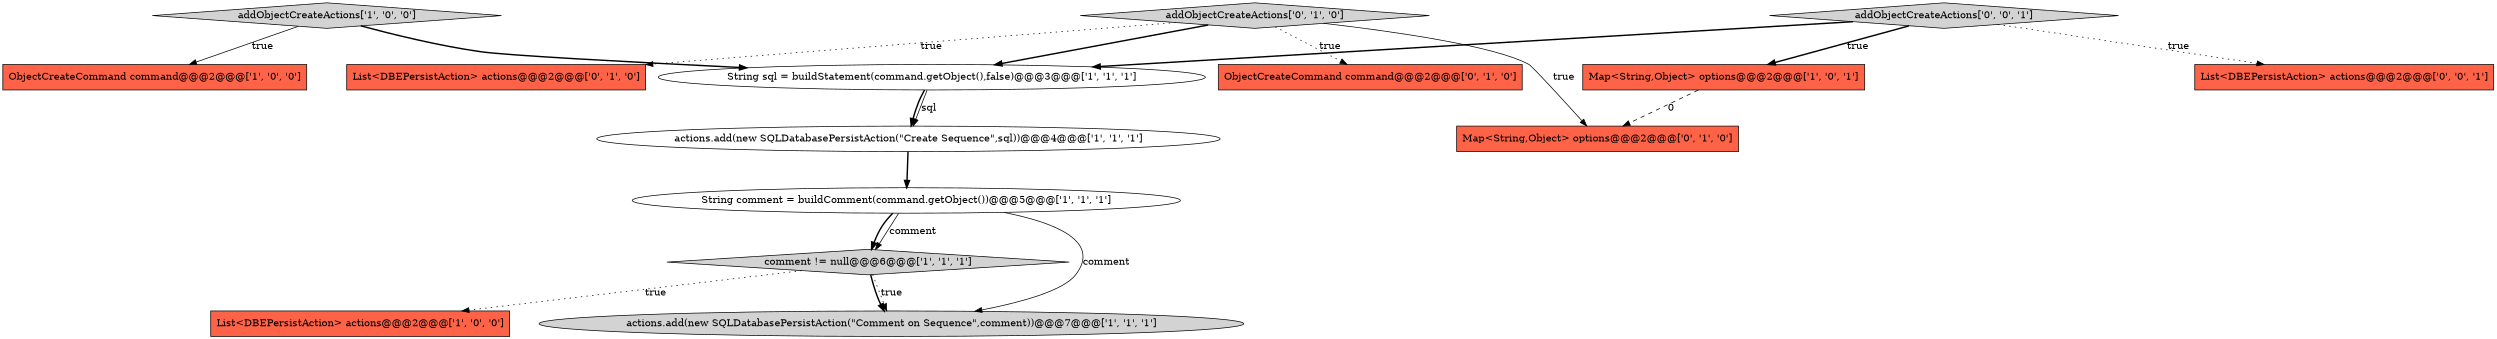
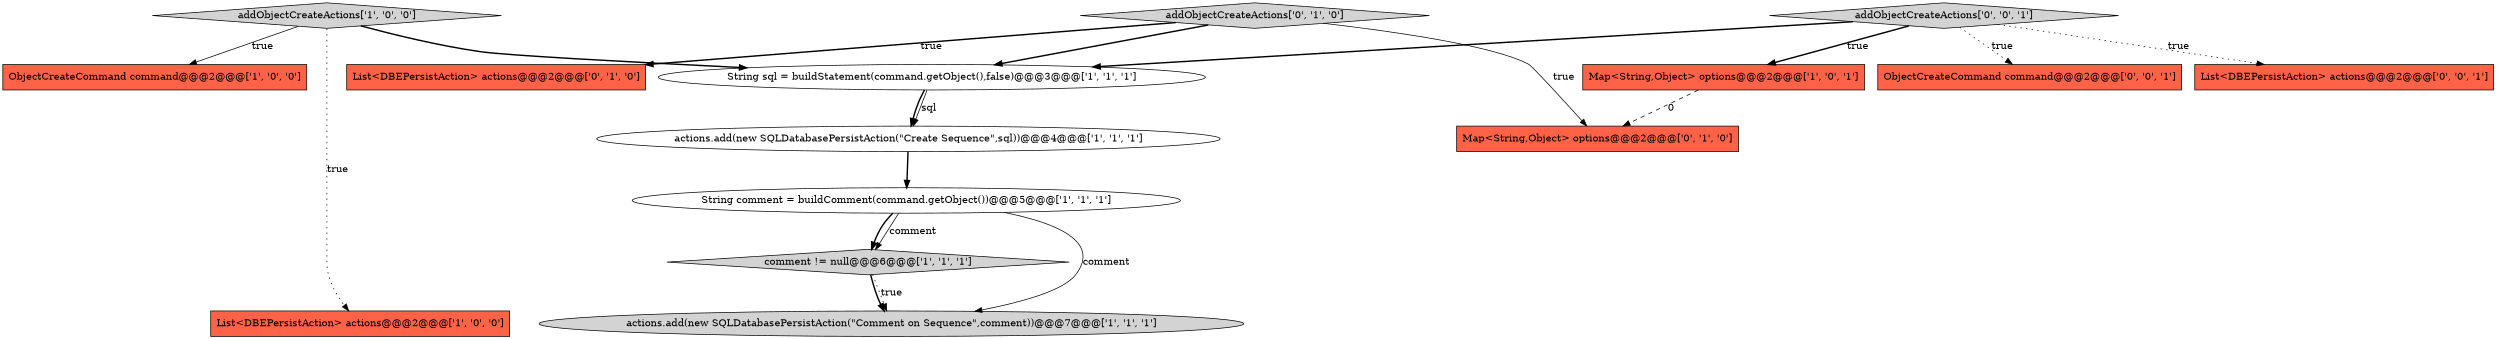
edge "addObjectCreateActions['0', '1', '0']" -> "List<DBEPersistAction> actions@@@2@@@['0', '1', '0']": style dotted -> bold
node "ObjectCreateCommand command@@@2@@@['0', '1', '0']": removed
node "ObjectCreateCommand command@@@2@@@['0', '0', '1']": added
edge "comment != null@@@6@@@['1', '1', '1']" -> "List<DBEPersistAction> actions@@@2@@@['1', '0', '0']": now "addObjectCreateActions['1', '0', '0']" -> "List<DBEPersistAction> actions@@@2@@@['1', '0', '0']"
